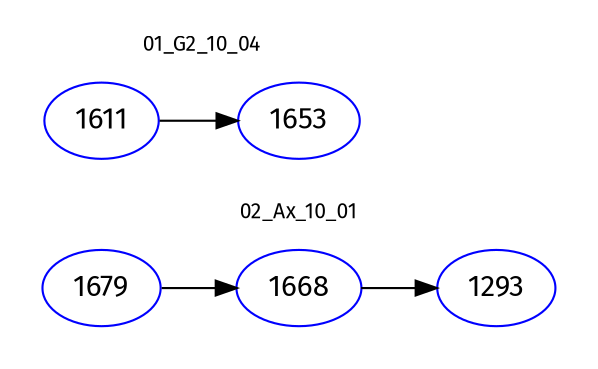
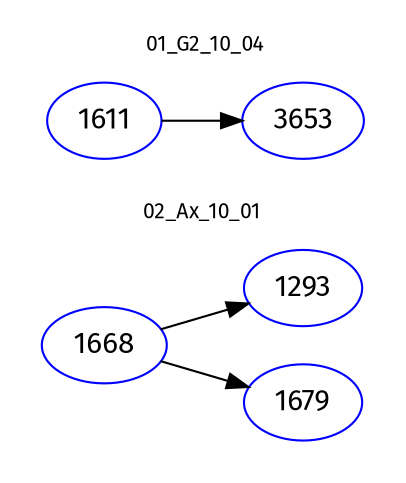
node "1653": label "1653" -> "3653"
edge "1679" -> "1668": reversed
